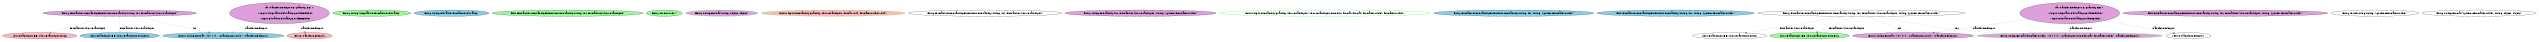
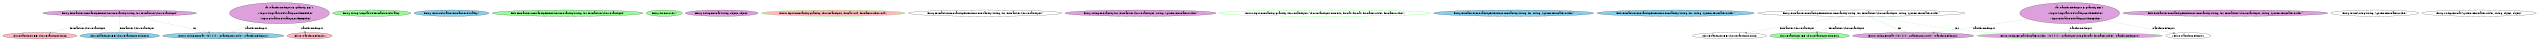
node "Entry string.Pluralize(Humanizer.Plurality)": label "Entry string.Pluralize(Humanizer.Plurality)" -> "Entry return.Pluralize(Humanizer.Plurality)"
node "Entry string.Format(string, object, object)": color green -> black
